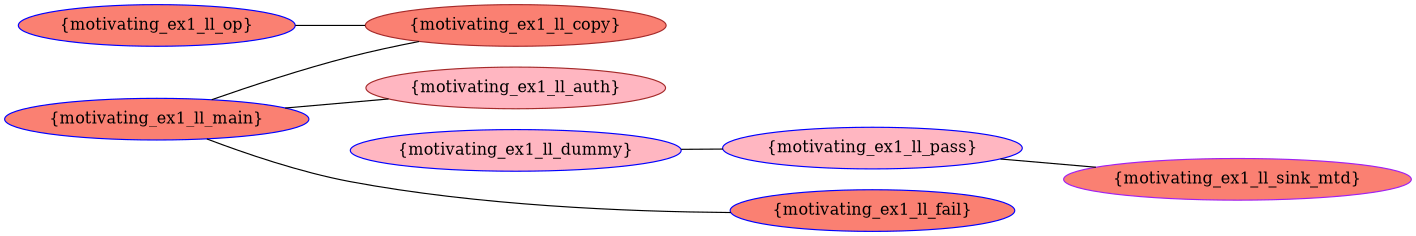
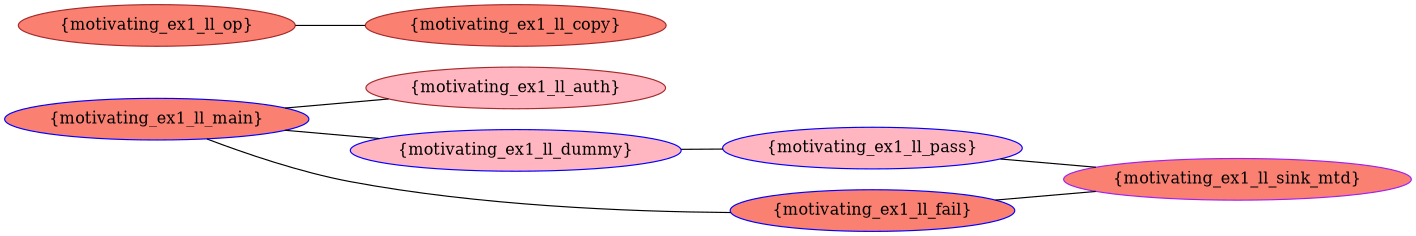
node "{motivating_ex1_ll_op}": color blue -> brown
edge "{motivating_ex1_ll_copy}" -- "{motivating_ex1_ll_main}": now "{motivating_ex1_ll_dummy}" -- "{motivating_ex1_ll_main}"
edge "{motivating_ex1_ll_sink_mtd}" -- "{motivating_ex1_ll_fail}": added
